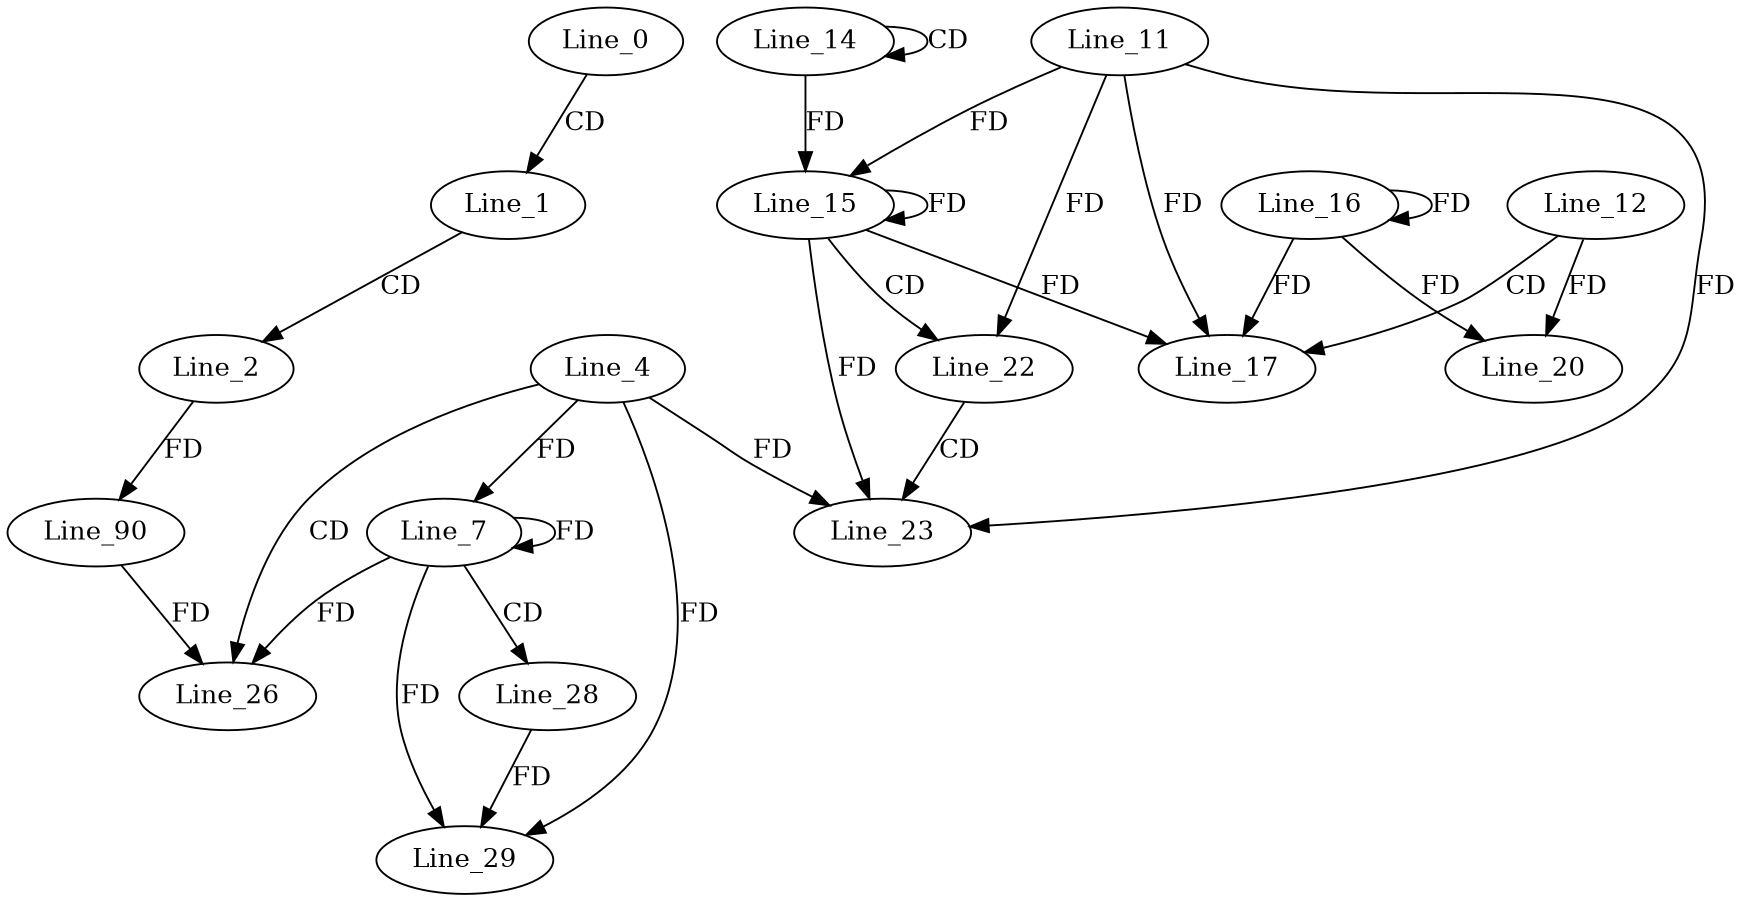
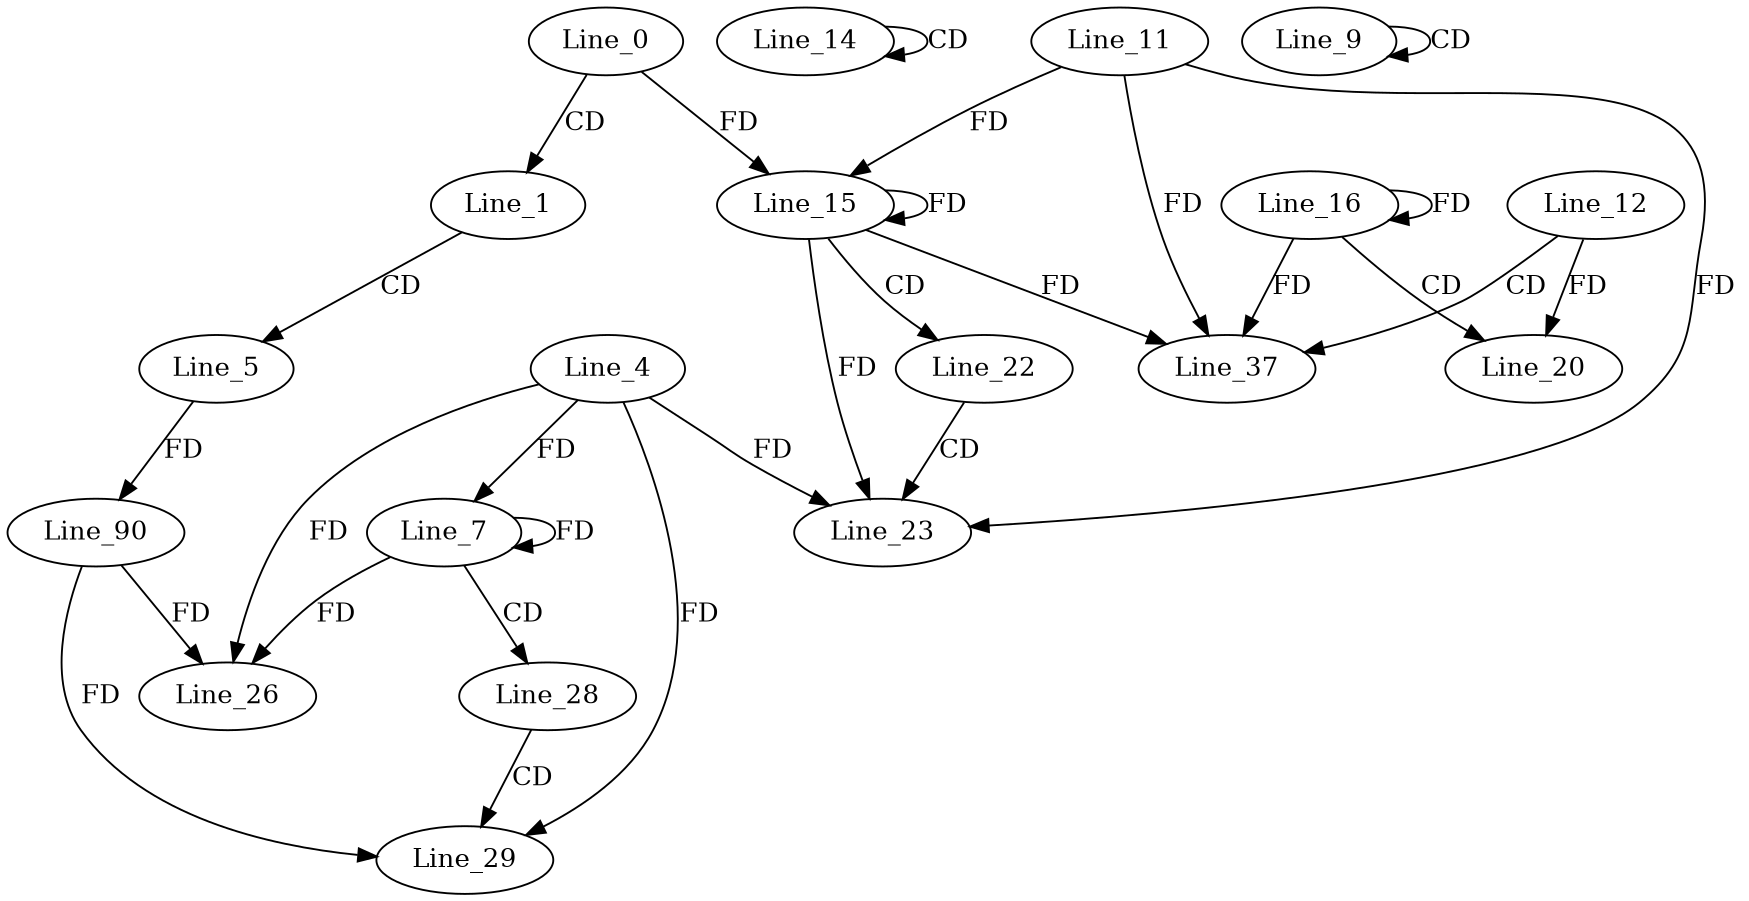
node "Line_9": added
edge "Line_14" -> "Line_15": now "Line_0" -> "Line_15"
edge "Line_11" -> "Line_22": removed, label "FD"
edge "Line_16" -> "Line_20": label "FD" -> "CD"
node "Line_2": label "Line_2" -> "Line_5"
node "Line_17": label "Line_17" -> "Line_37"
edge "Line_4" -> "Line_26": label "CD" -> "FD"
edge "Line_7" -> "Line_29": now "Line_90" -> "Line_29"
edge "Line_28" -> "Line_29": label "FD" -> "CD"
